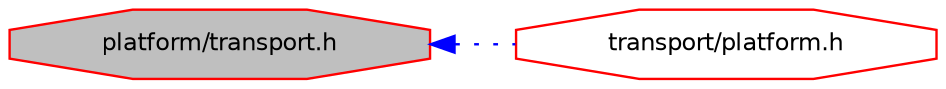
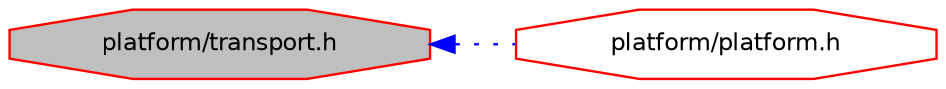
node "transport/platform.h": label "transport/platform.h" -> "platform/platform.h"
